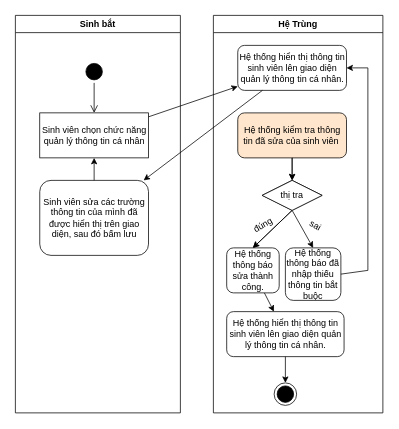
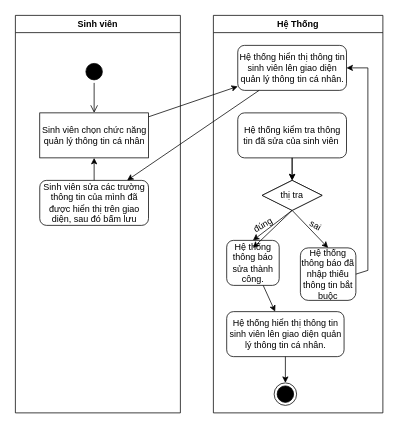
node "Sinh bắt": label "Sinh bắt" -> "Sinh viên"
node "Hệ Trùng": label "Hệ Trùng" -> "Hệ Thống"
node "Hệ thống kiểm tra thông tin đã sửa của sinh viên": fillcolor #ffe6cc -> #ffffff
node "Sinh viên sửa các trường thông tin của mình đã được hiển thị trên giao diện, sau đó bấm lưu": size 109x75 -> 109x45
node "Hệ thống thông báo sửa thành công.": moved (253, 270) -> (253, 263)
node "Hệ thống thông báo đã nhập thiếu thông tin bắt buộc": moved (313, 274) -> (328, 274)
